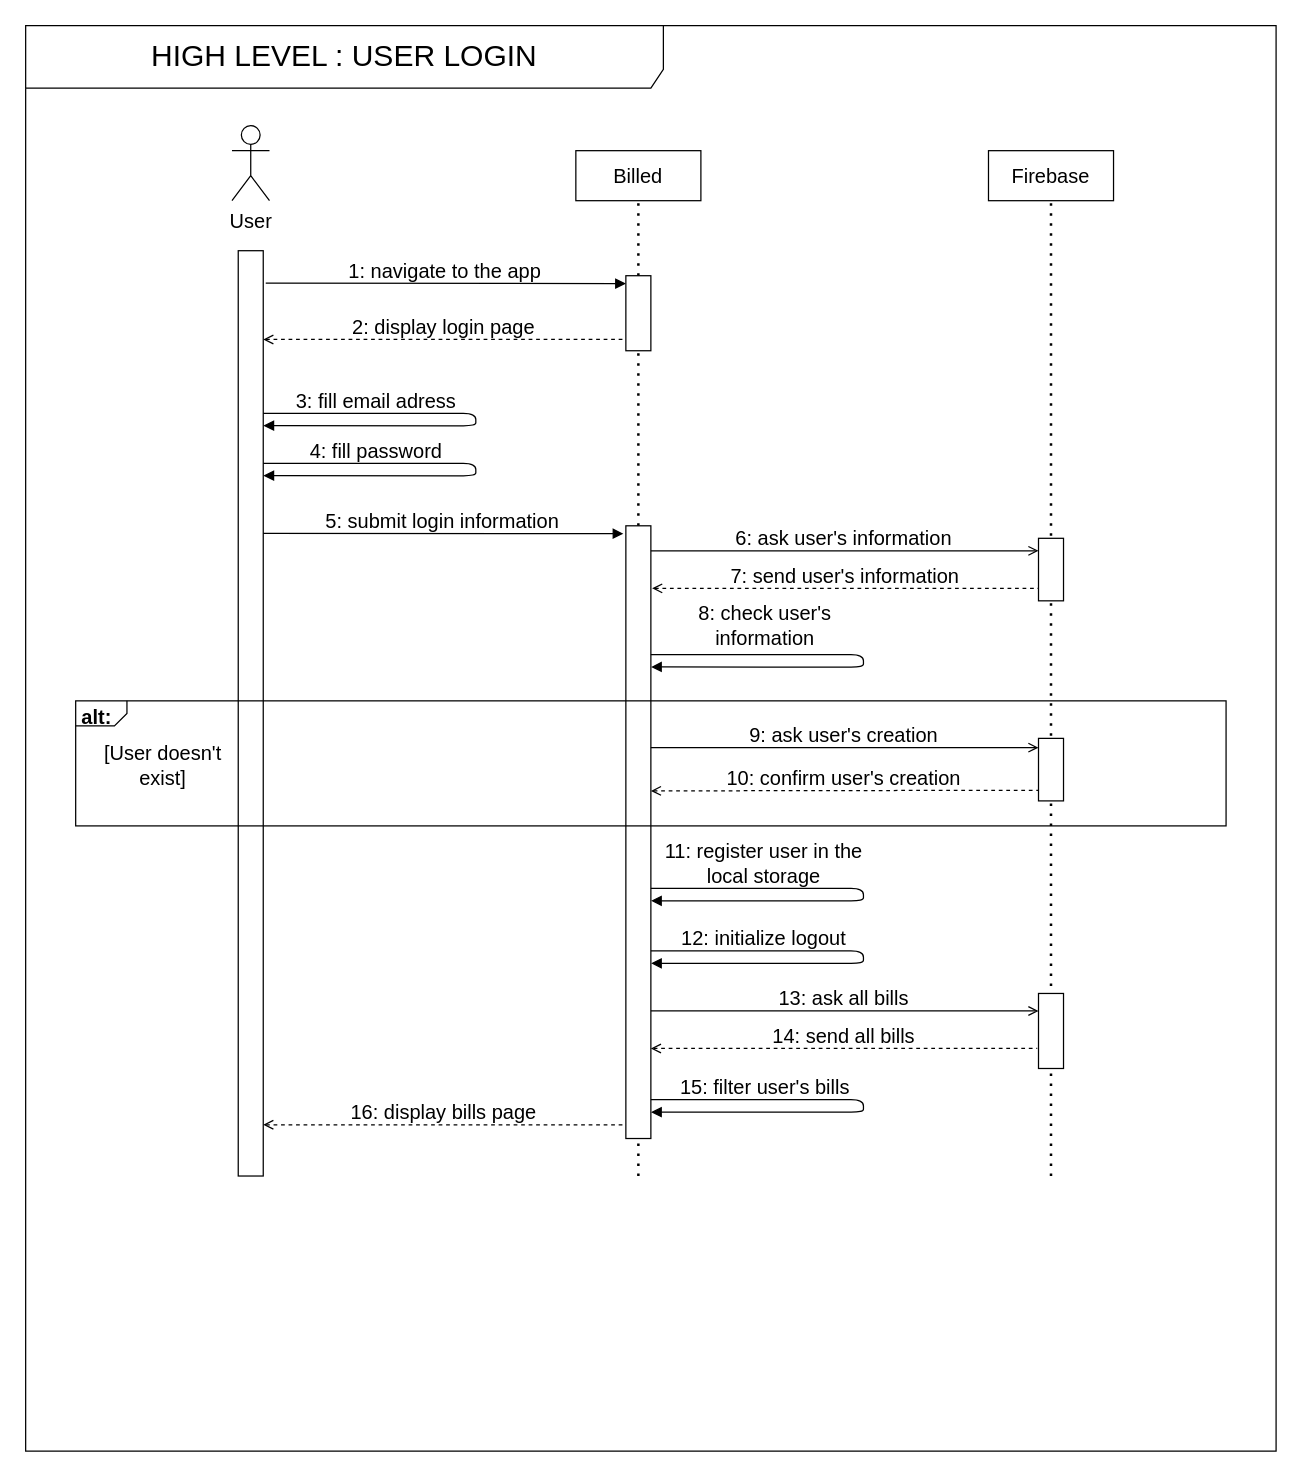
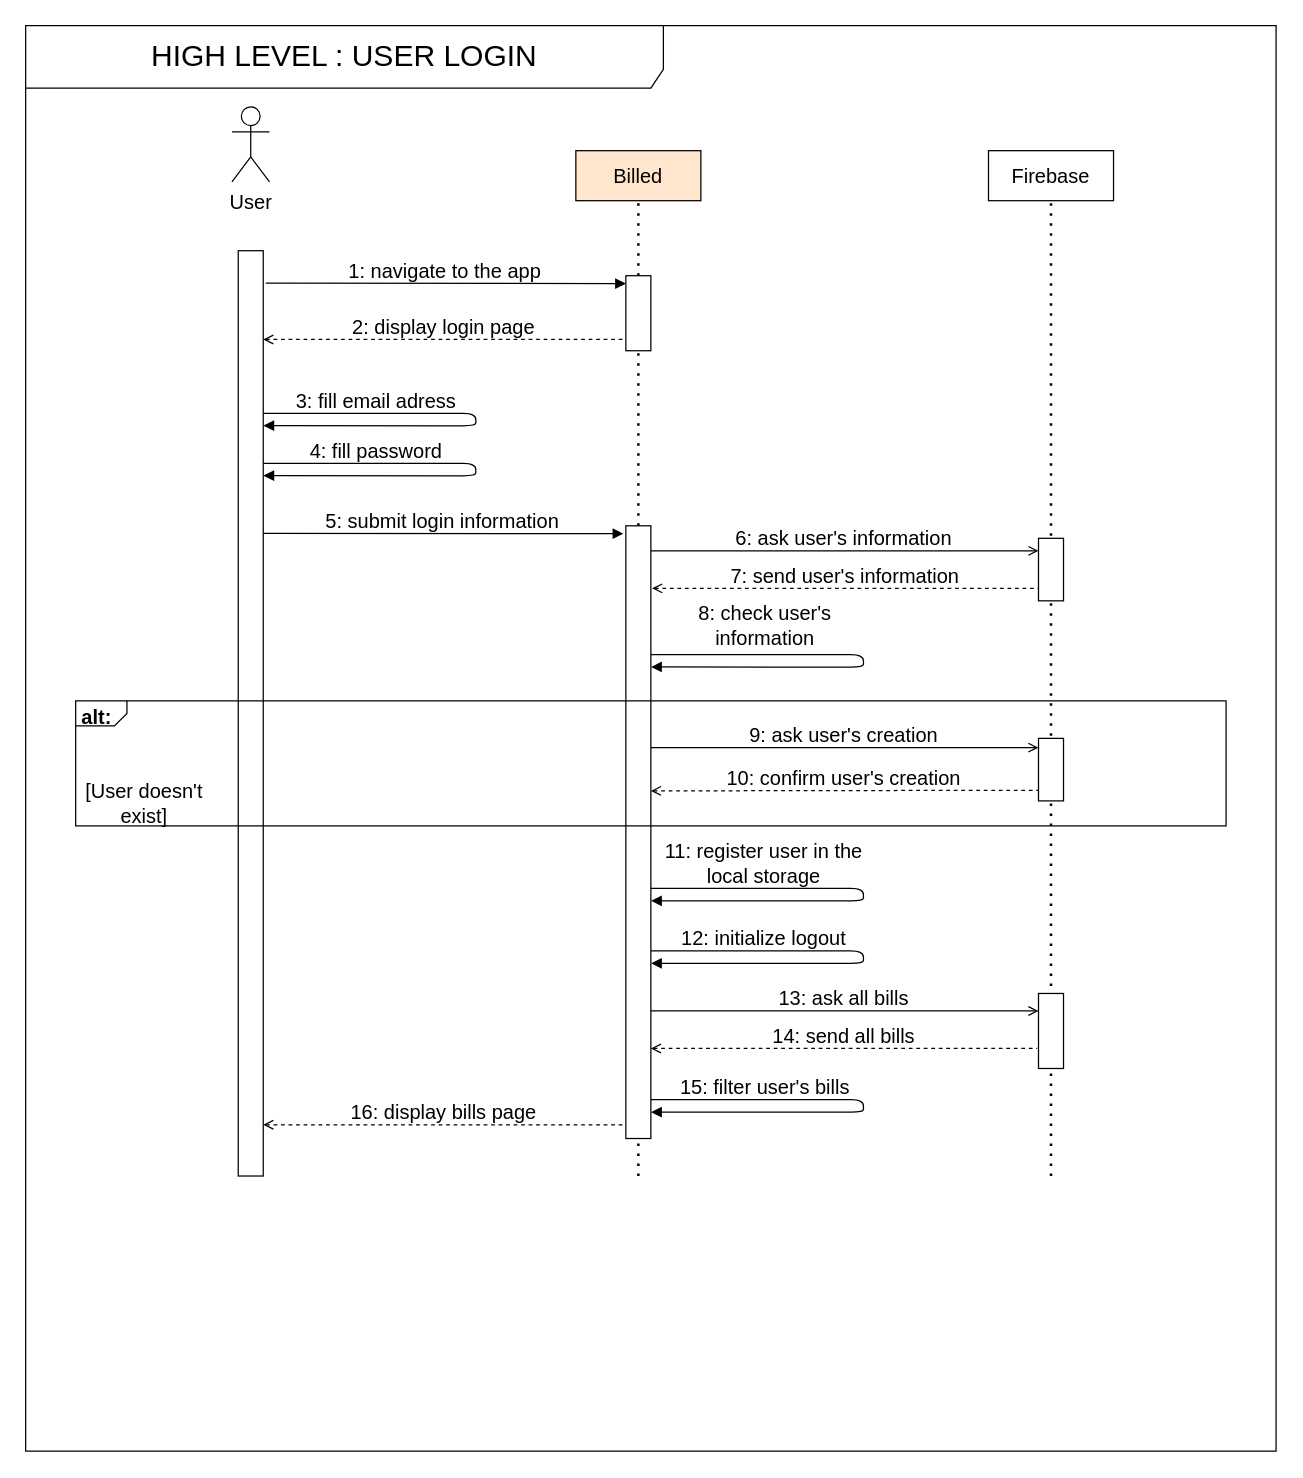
node "User": moved (251, 163) -> (251, 144)
node "Billed": fillcolor #ffffff -> #ffe6cc
node "[User doesn't exist]": moved (163, 766) -> (144, 803)
